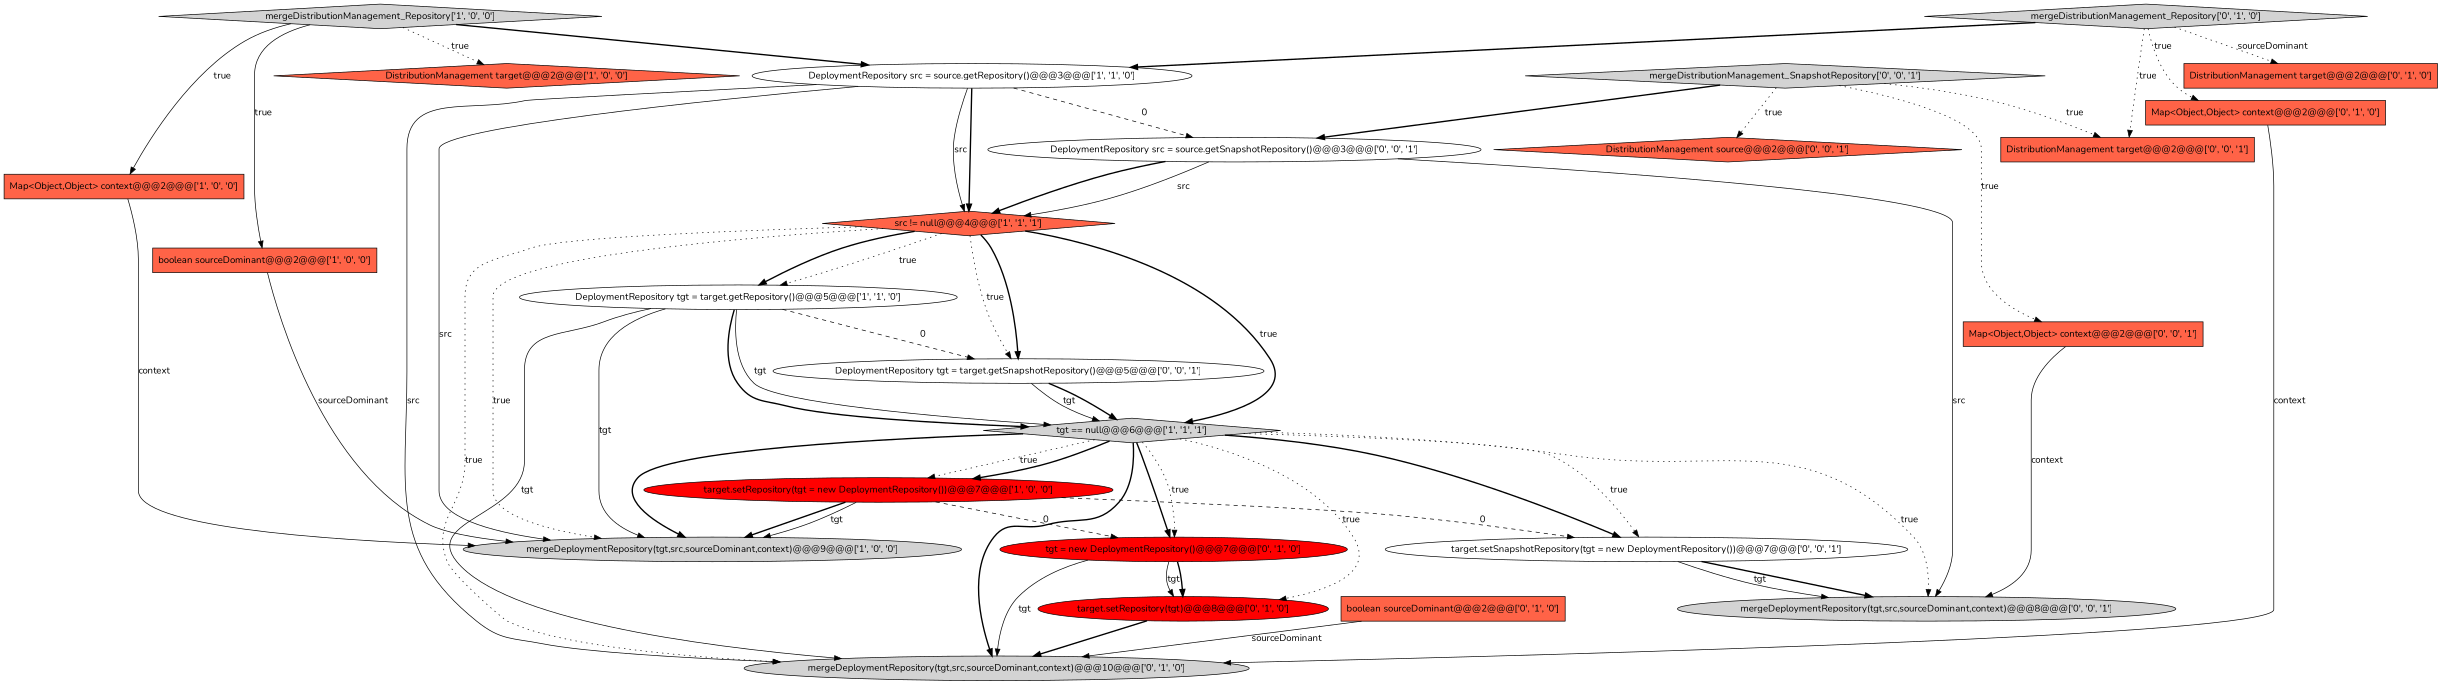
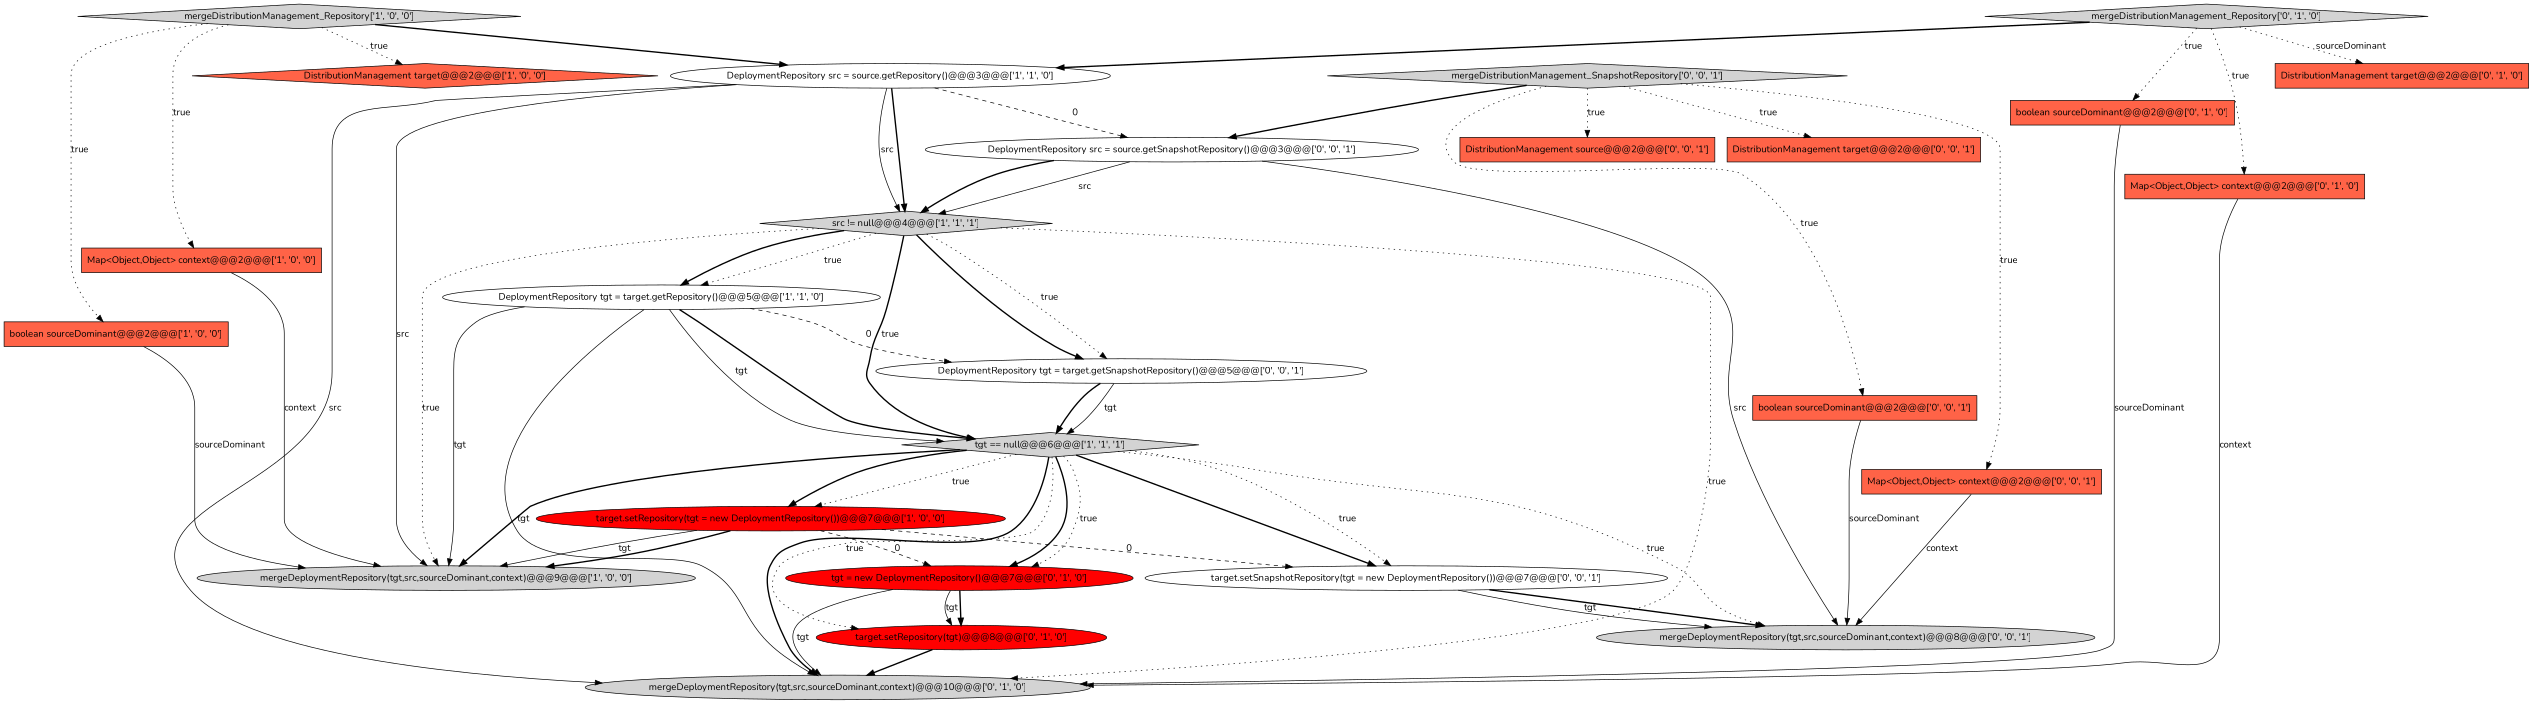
edge "mergeDistributionManagement_Repository['1', '0', '0']" -> "Map<Object,Object> context@@@2@@@['1', '0', '0']": style solid -> dotted
edge "mergeDistributionManagement_Repository['0', '1', '0']" -> "DistributionManagement target@@@2@@@['0', '0', '1']": now "mergeDistributionManagement_Repository['0', '1', '0']" -> "boolean sourceDominant@@@2@@@['0', '1', '0']"
edge "mergeDistributionManagement_Repository['1', '0', '0']" -> "boolean sourceDominant@@@2@@@['1', '0', '0']": style solid -> dotted
node "DistributionManagement source@@@2@@@['0', '0', '1']": shape diamond -> box
node "src != null@@@4@@@['1', '1', '1']": fillcolor tomato -> lightgray
node "boolean sourceDominant@@@2@@@['0', '0', '1']": added
